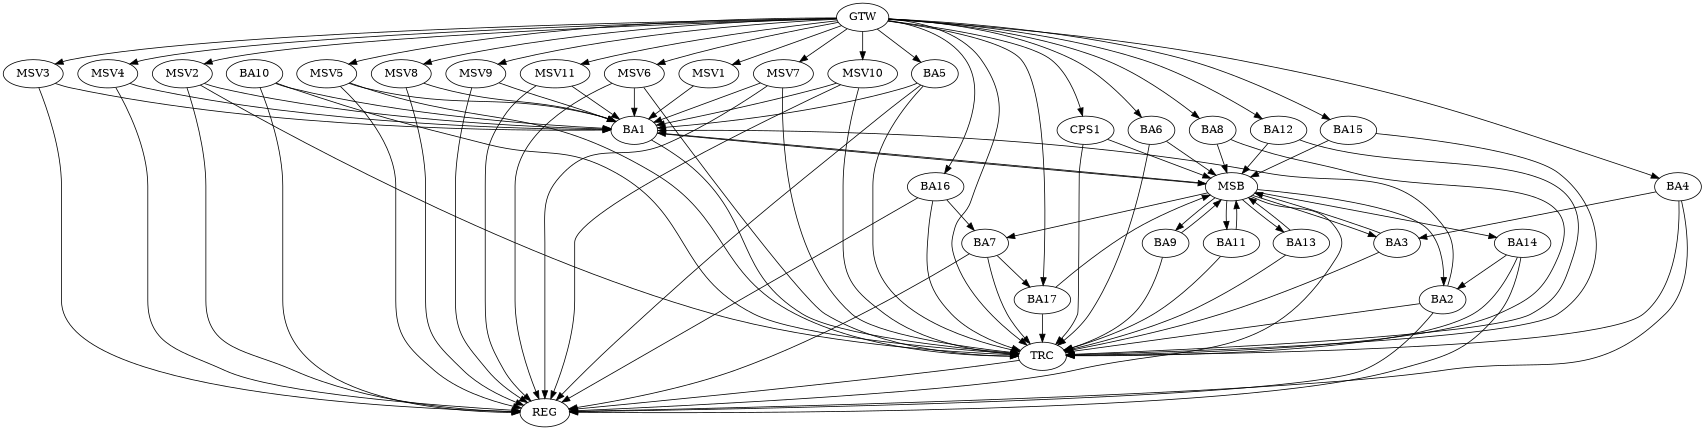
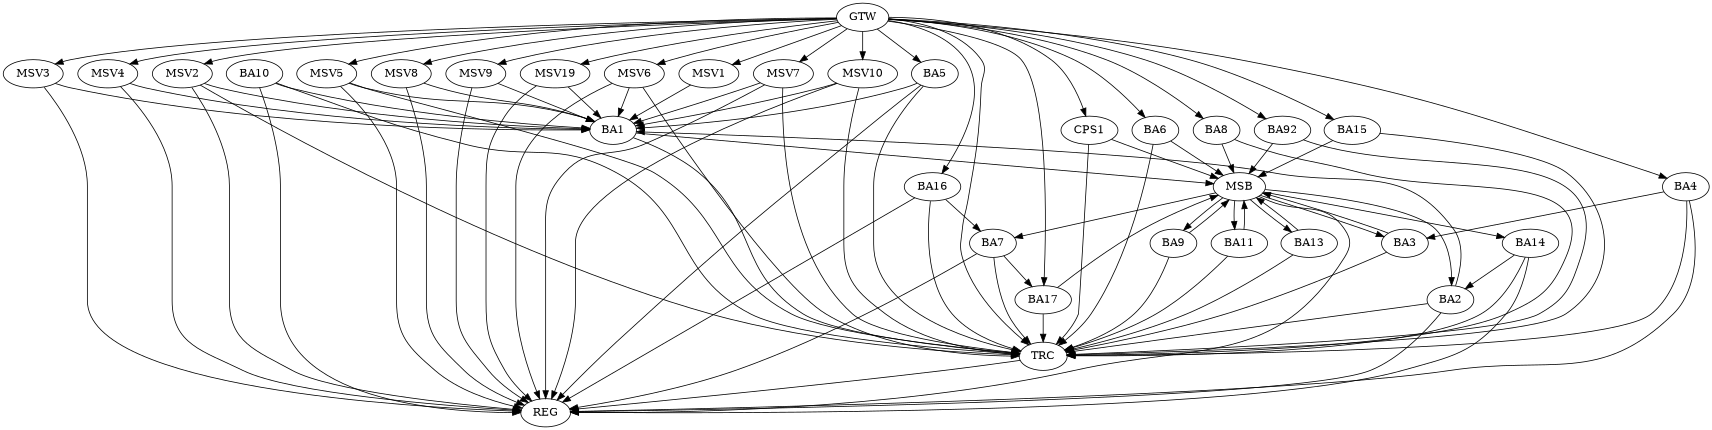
node "MSV11": label "MSV11" -> "MSV19"
node "BA12": label "BA12" -> "BA92"
edge "MSB" -> "BA1": removed
